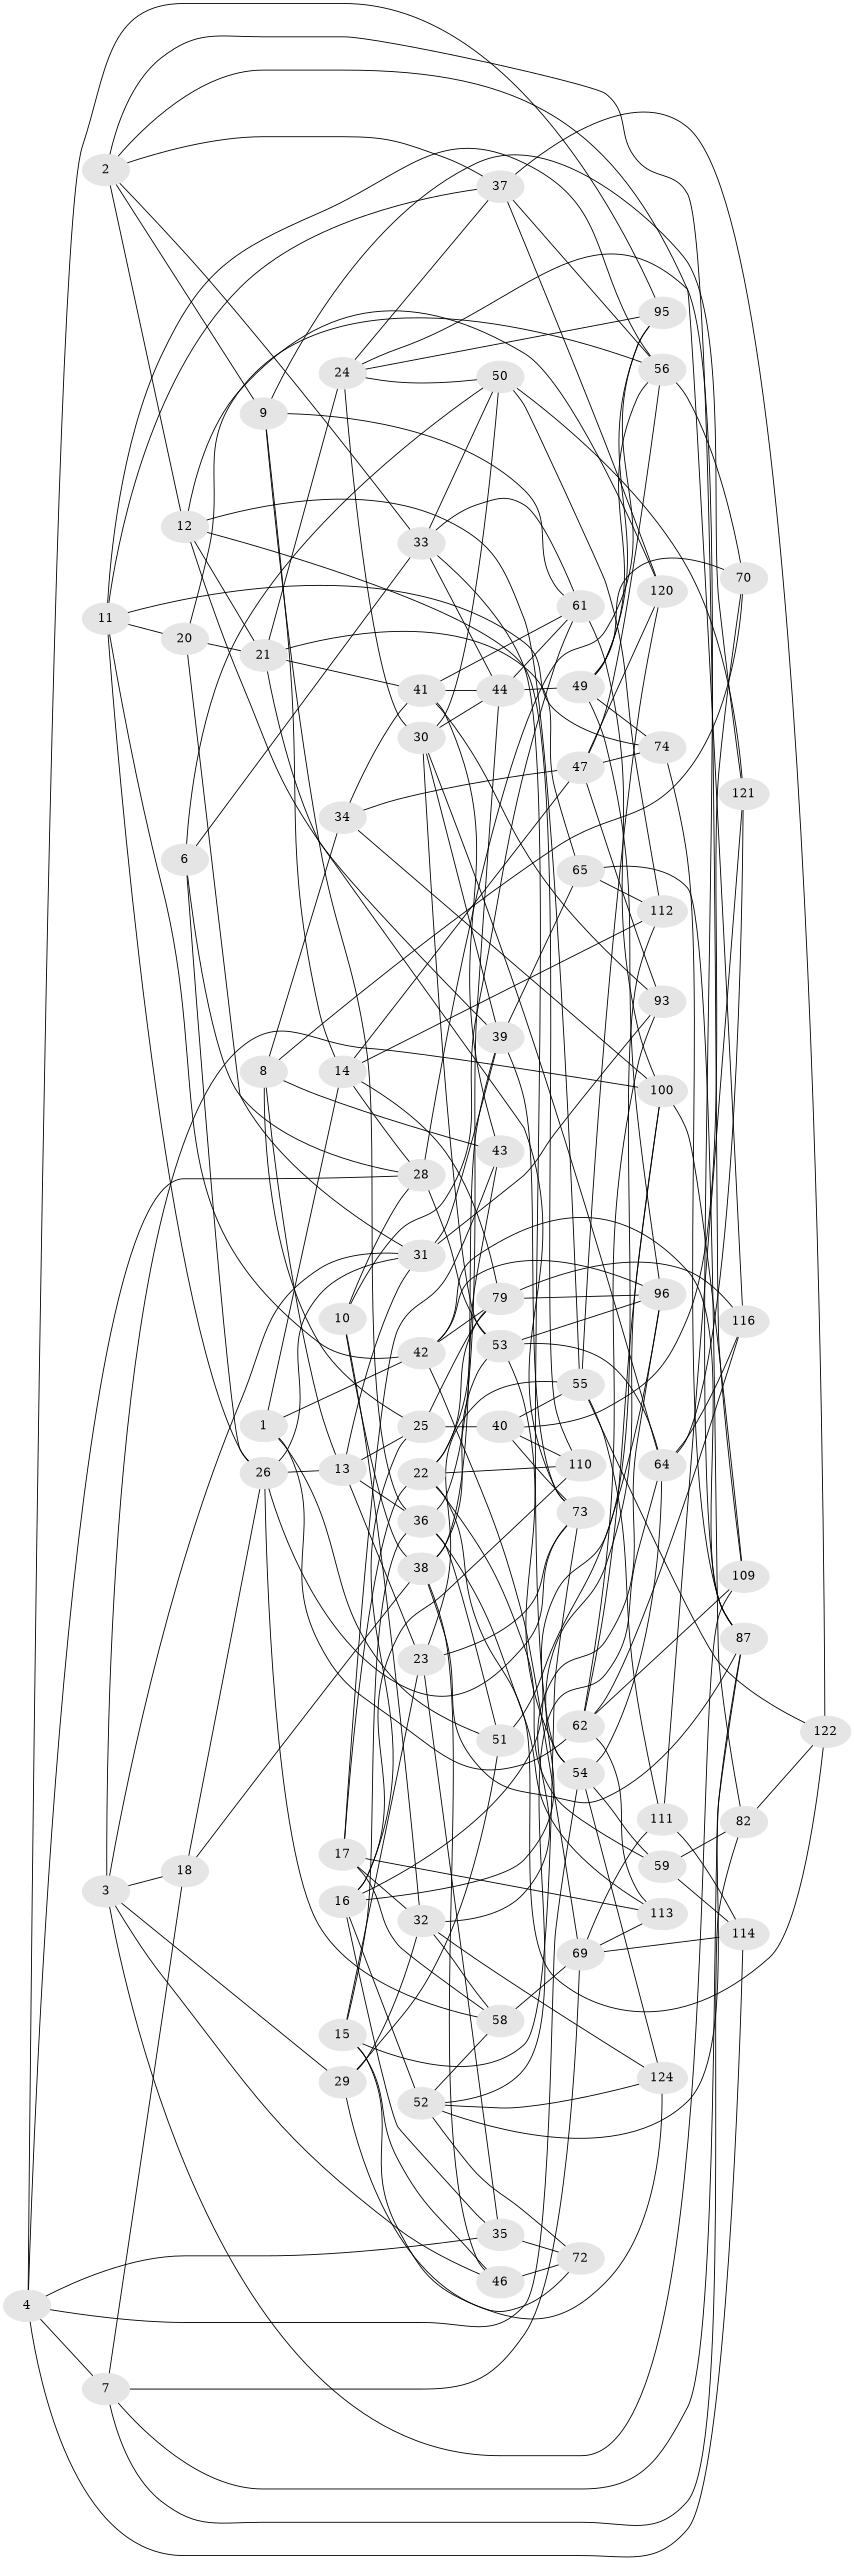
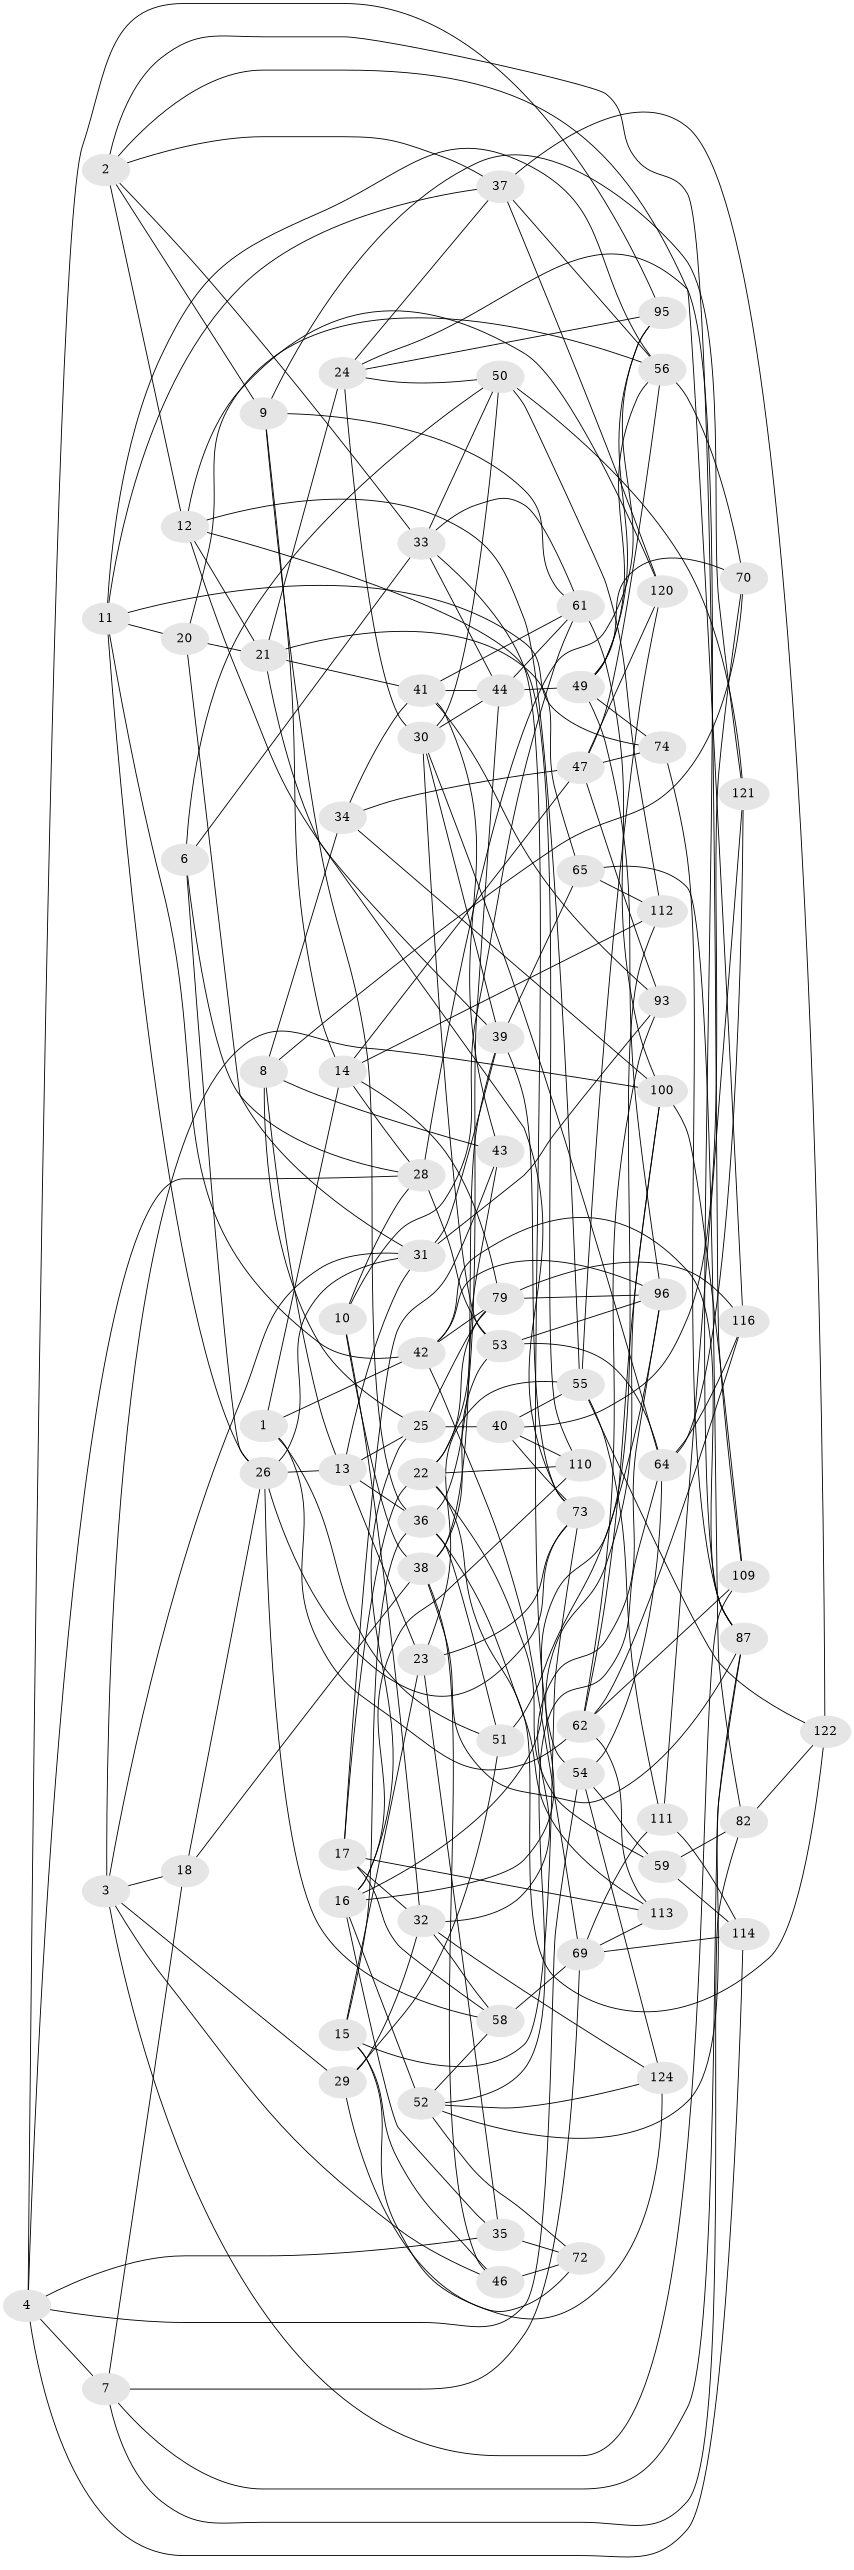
edge "53" -- "54": removed
